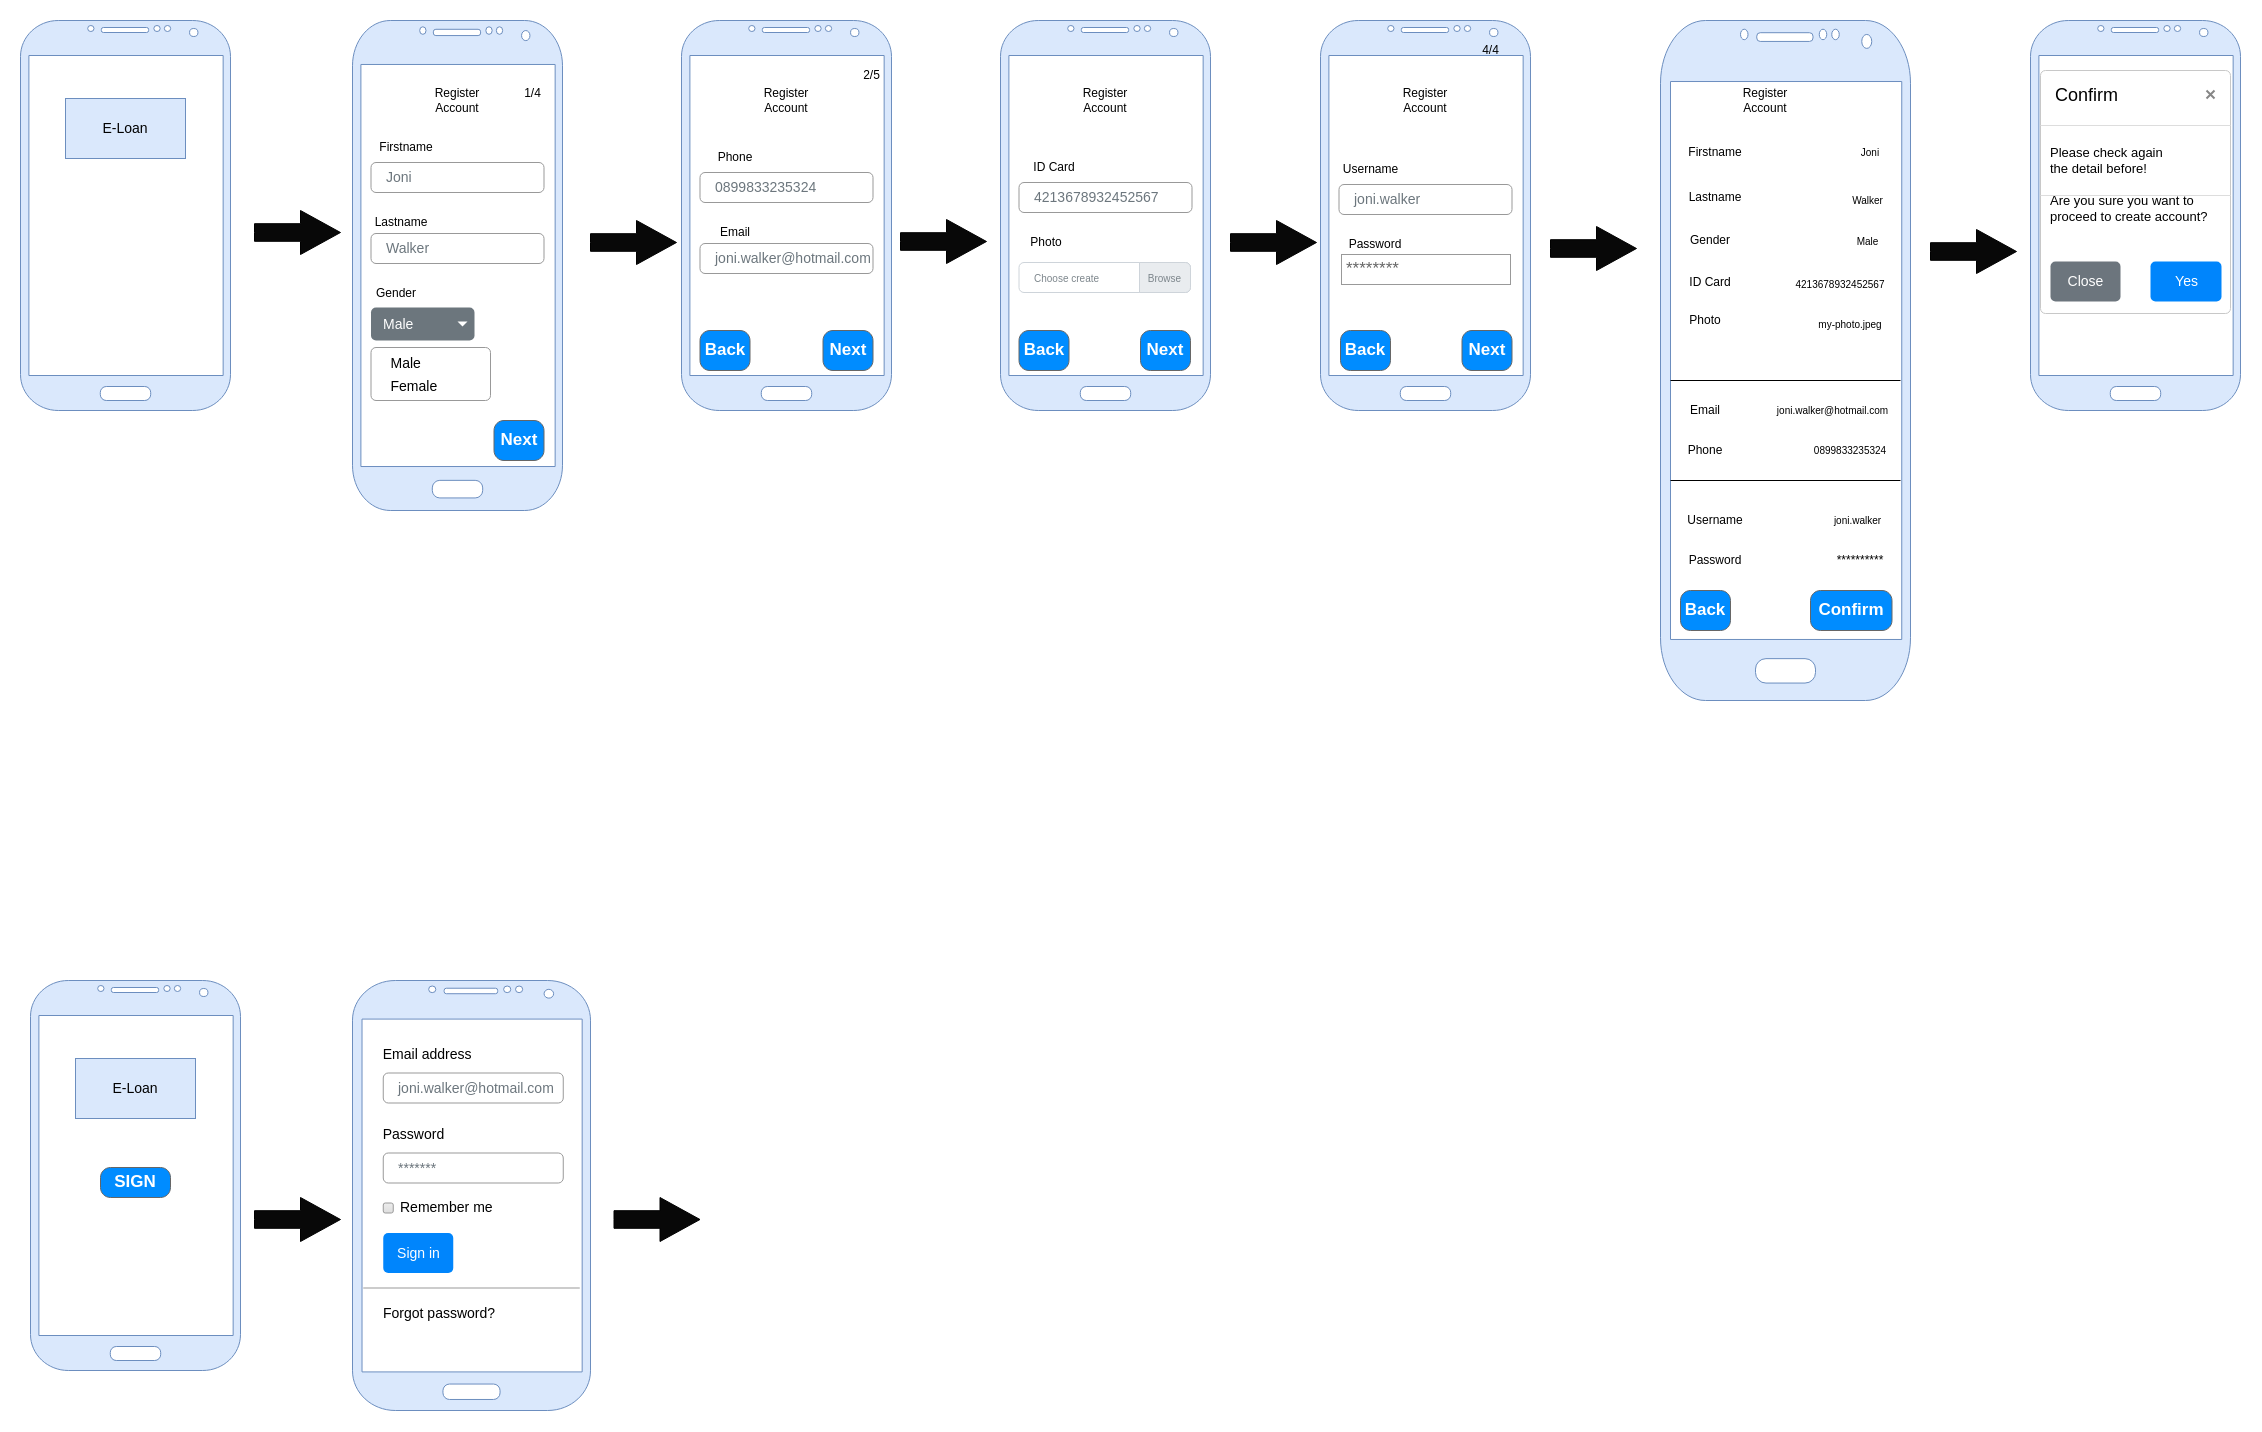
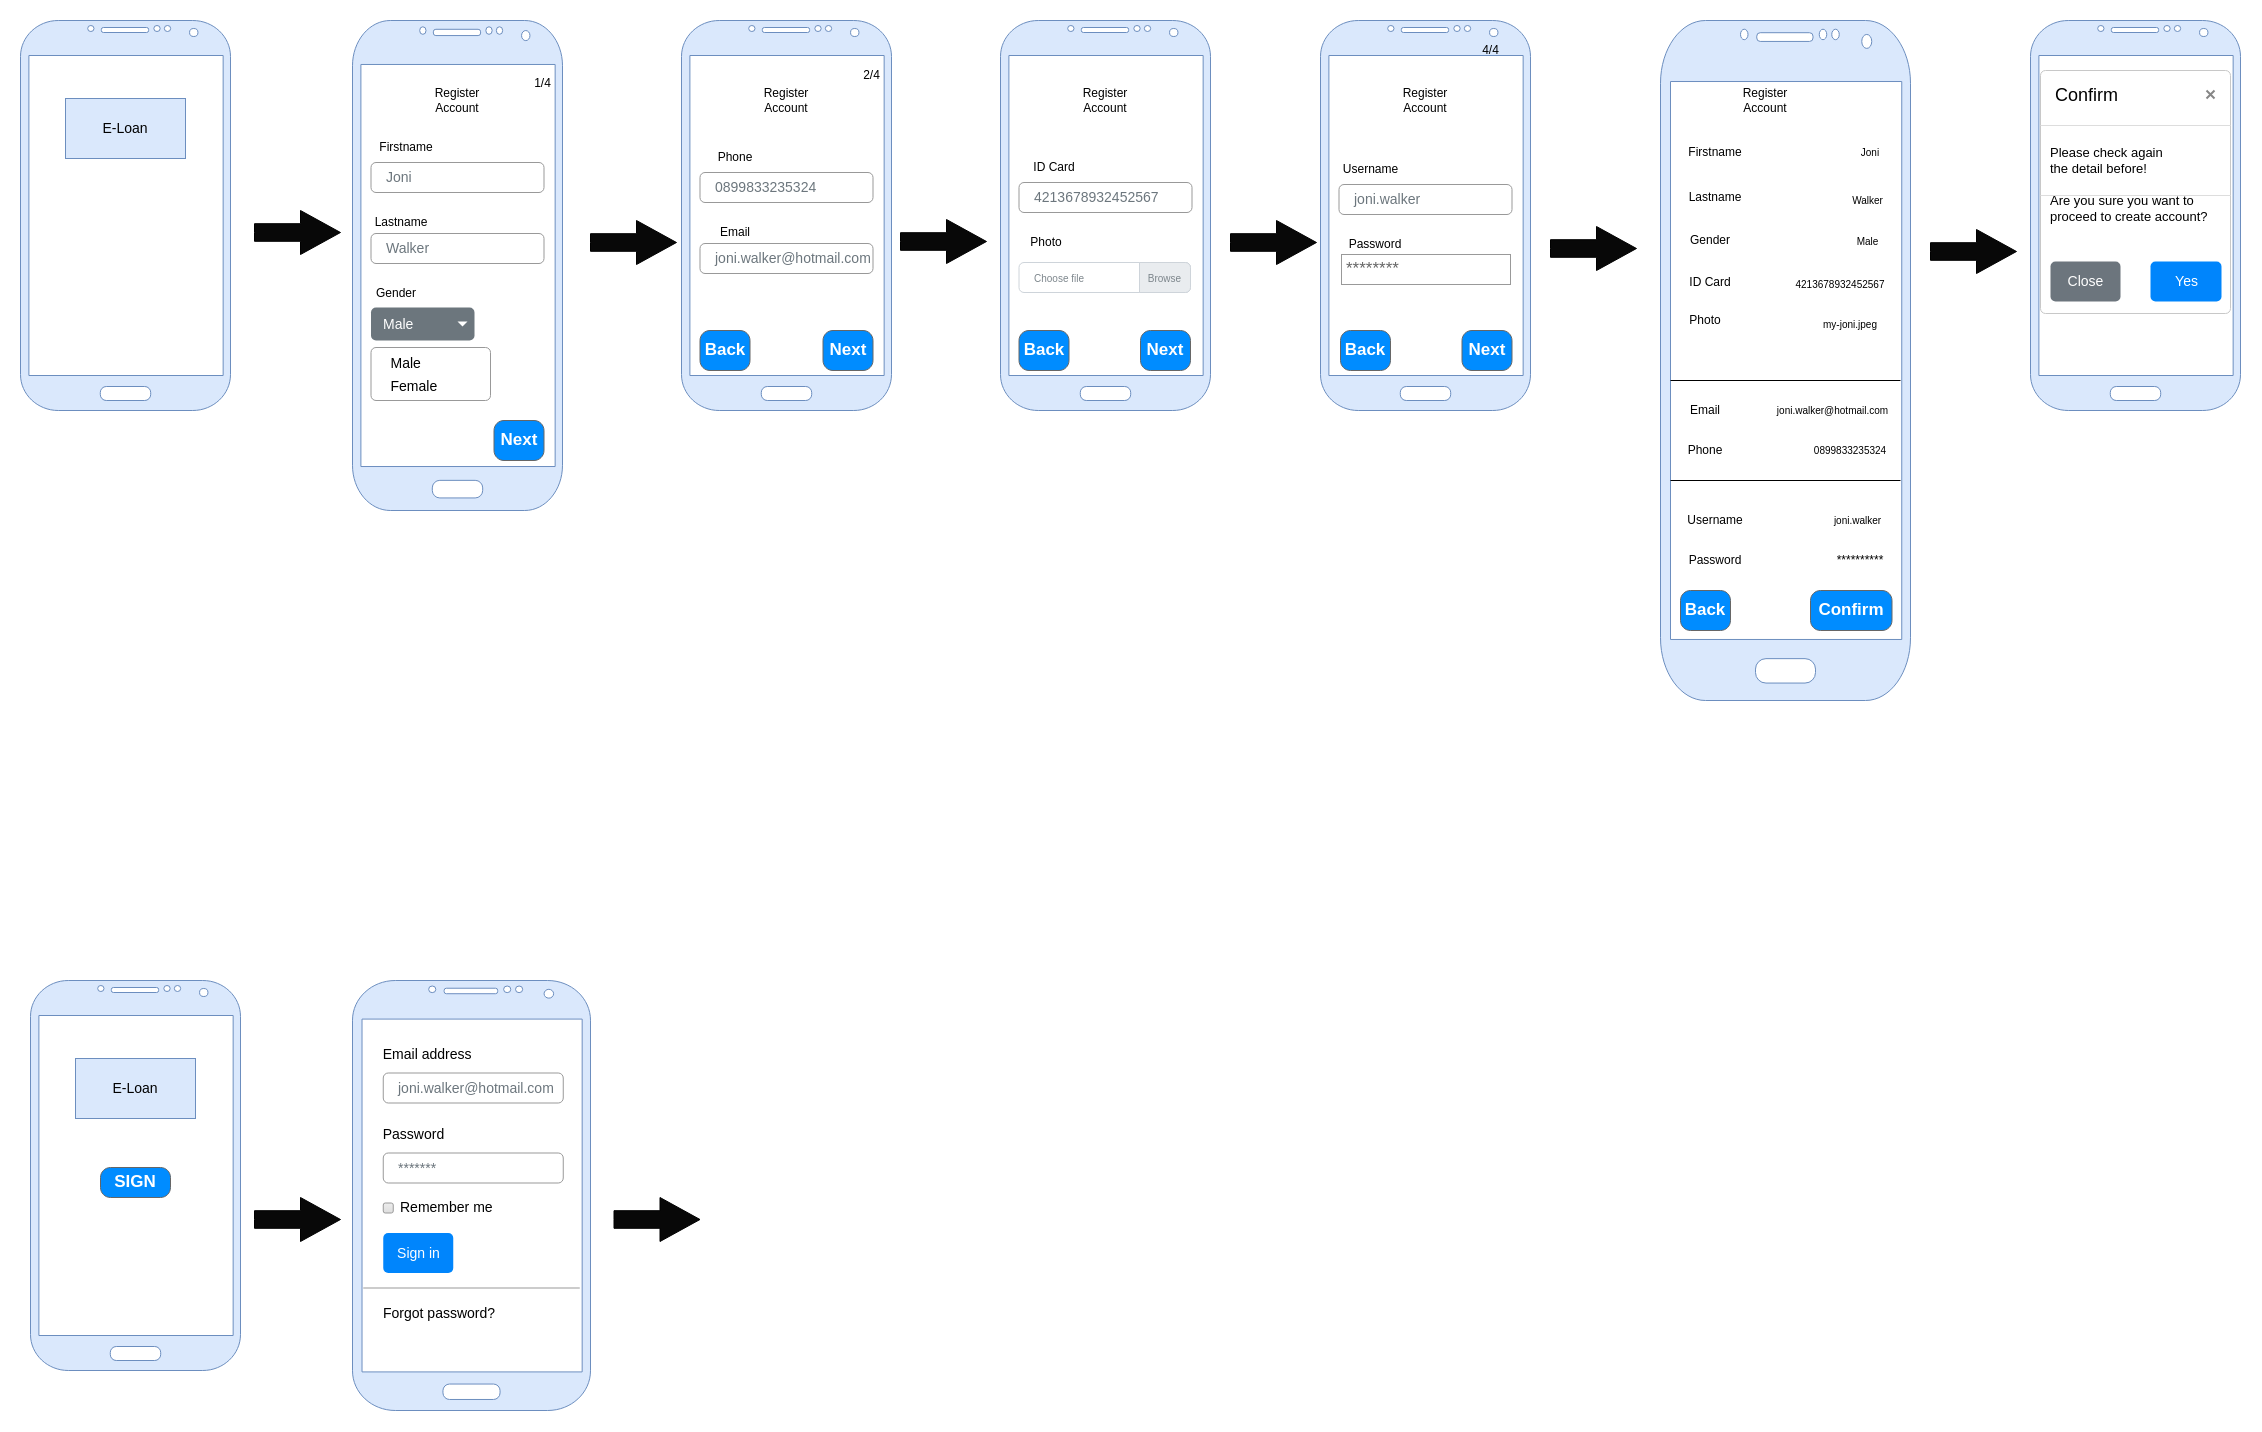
node "2/5": label "2/5" -> "2/4"
node "1/4": moved (533, 94) -> (543, 84)
node "Choose create": label "Choose create" -> "Choose file"
node "my-photo.jpeg": label "my-photo.jpeg" -> "my-joni.jpeg"
